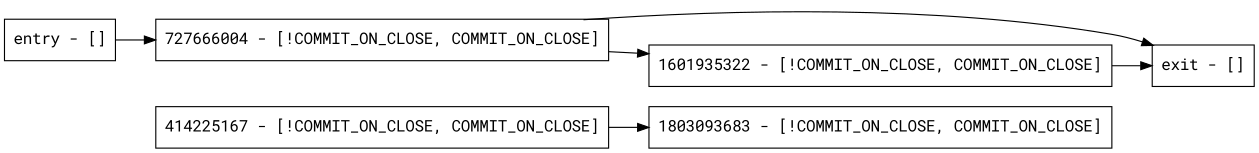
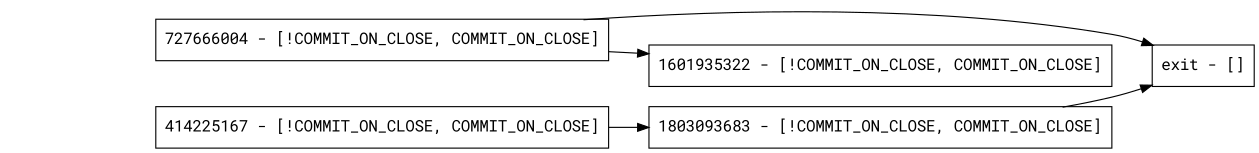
node "entry - []": removed
edge "1601935322 - [!COMMIT_ON_CLOSE, COMMIT_ON_CLOSE]" -> "exit - []": now "1803093683 - [!COMMIT_ON_CLOSE, COMMIT_ON_CLOSE]" -> "exit - []"
